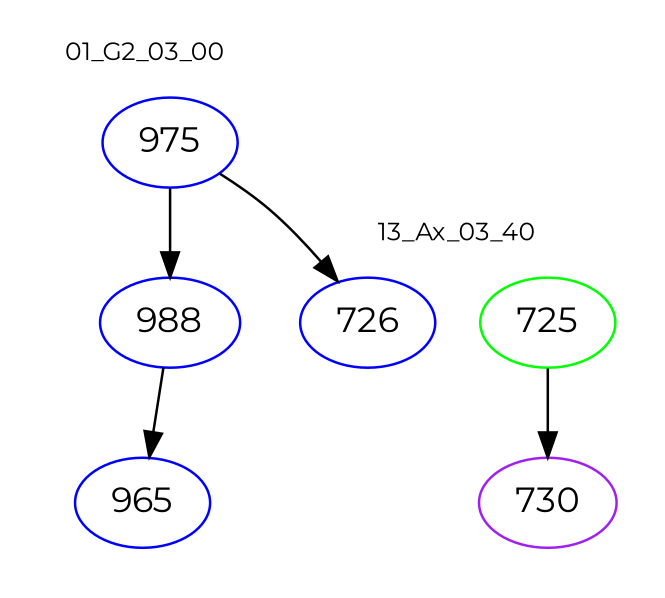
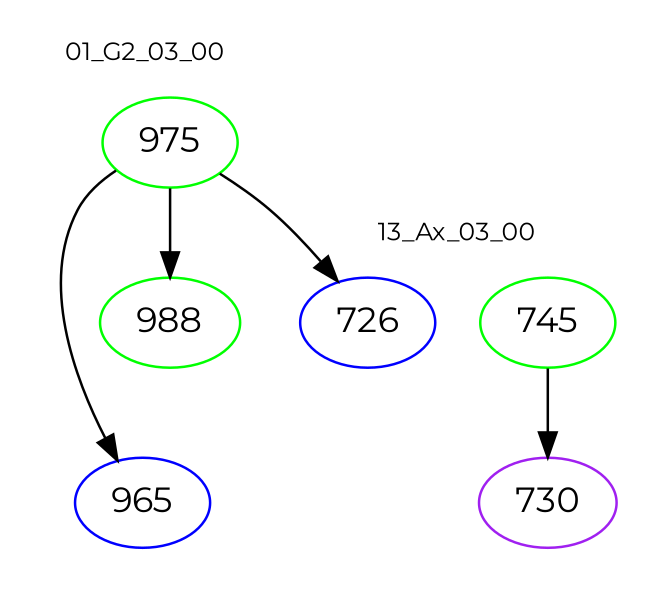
node "975": color blue -> green
cluster "13_Ax_03_40": label "13_Ax_03_40" -> "13_Ax_03_00"
node "988": color blue -> green
node "725": label "725" -> "745"
edge "988" -> "965": now "975" -> "965"
